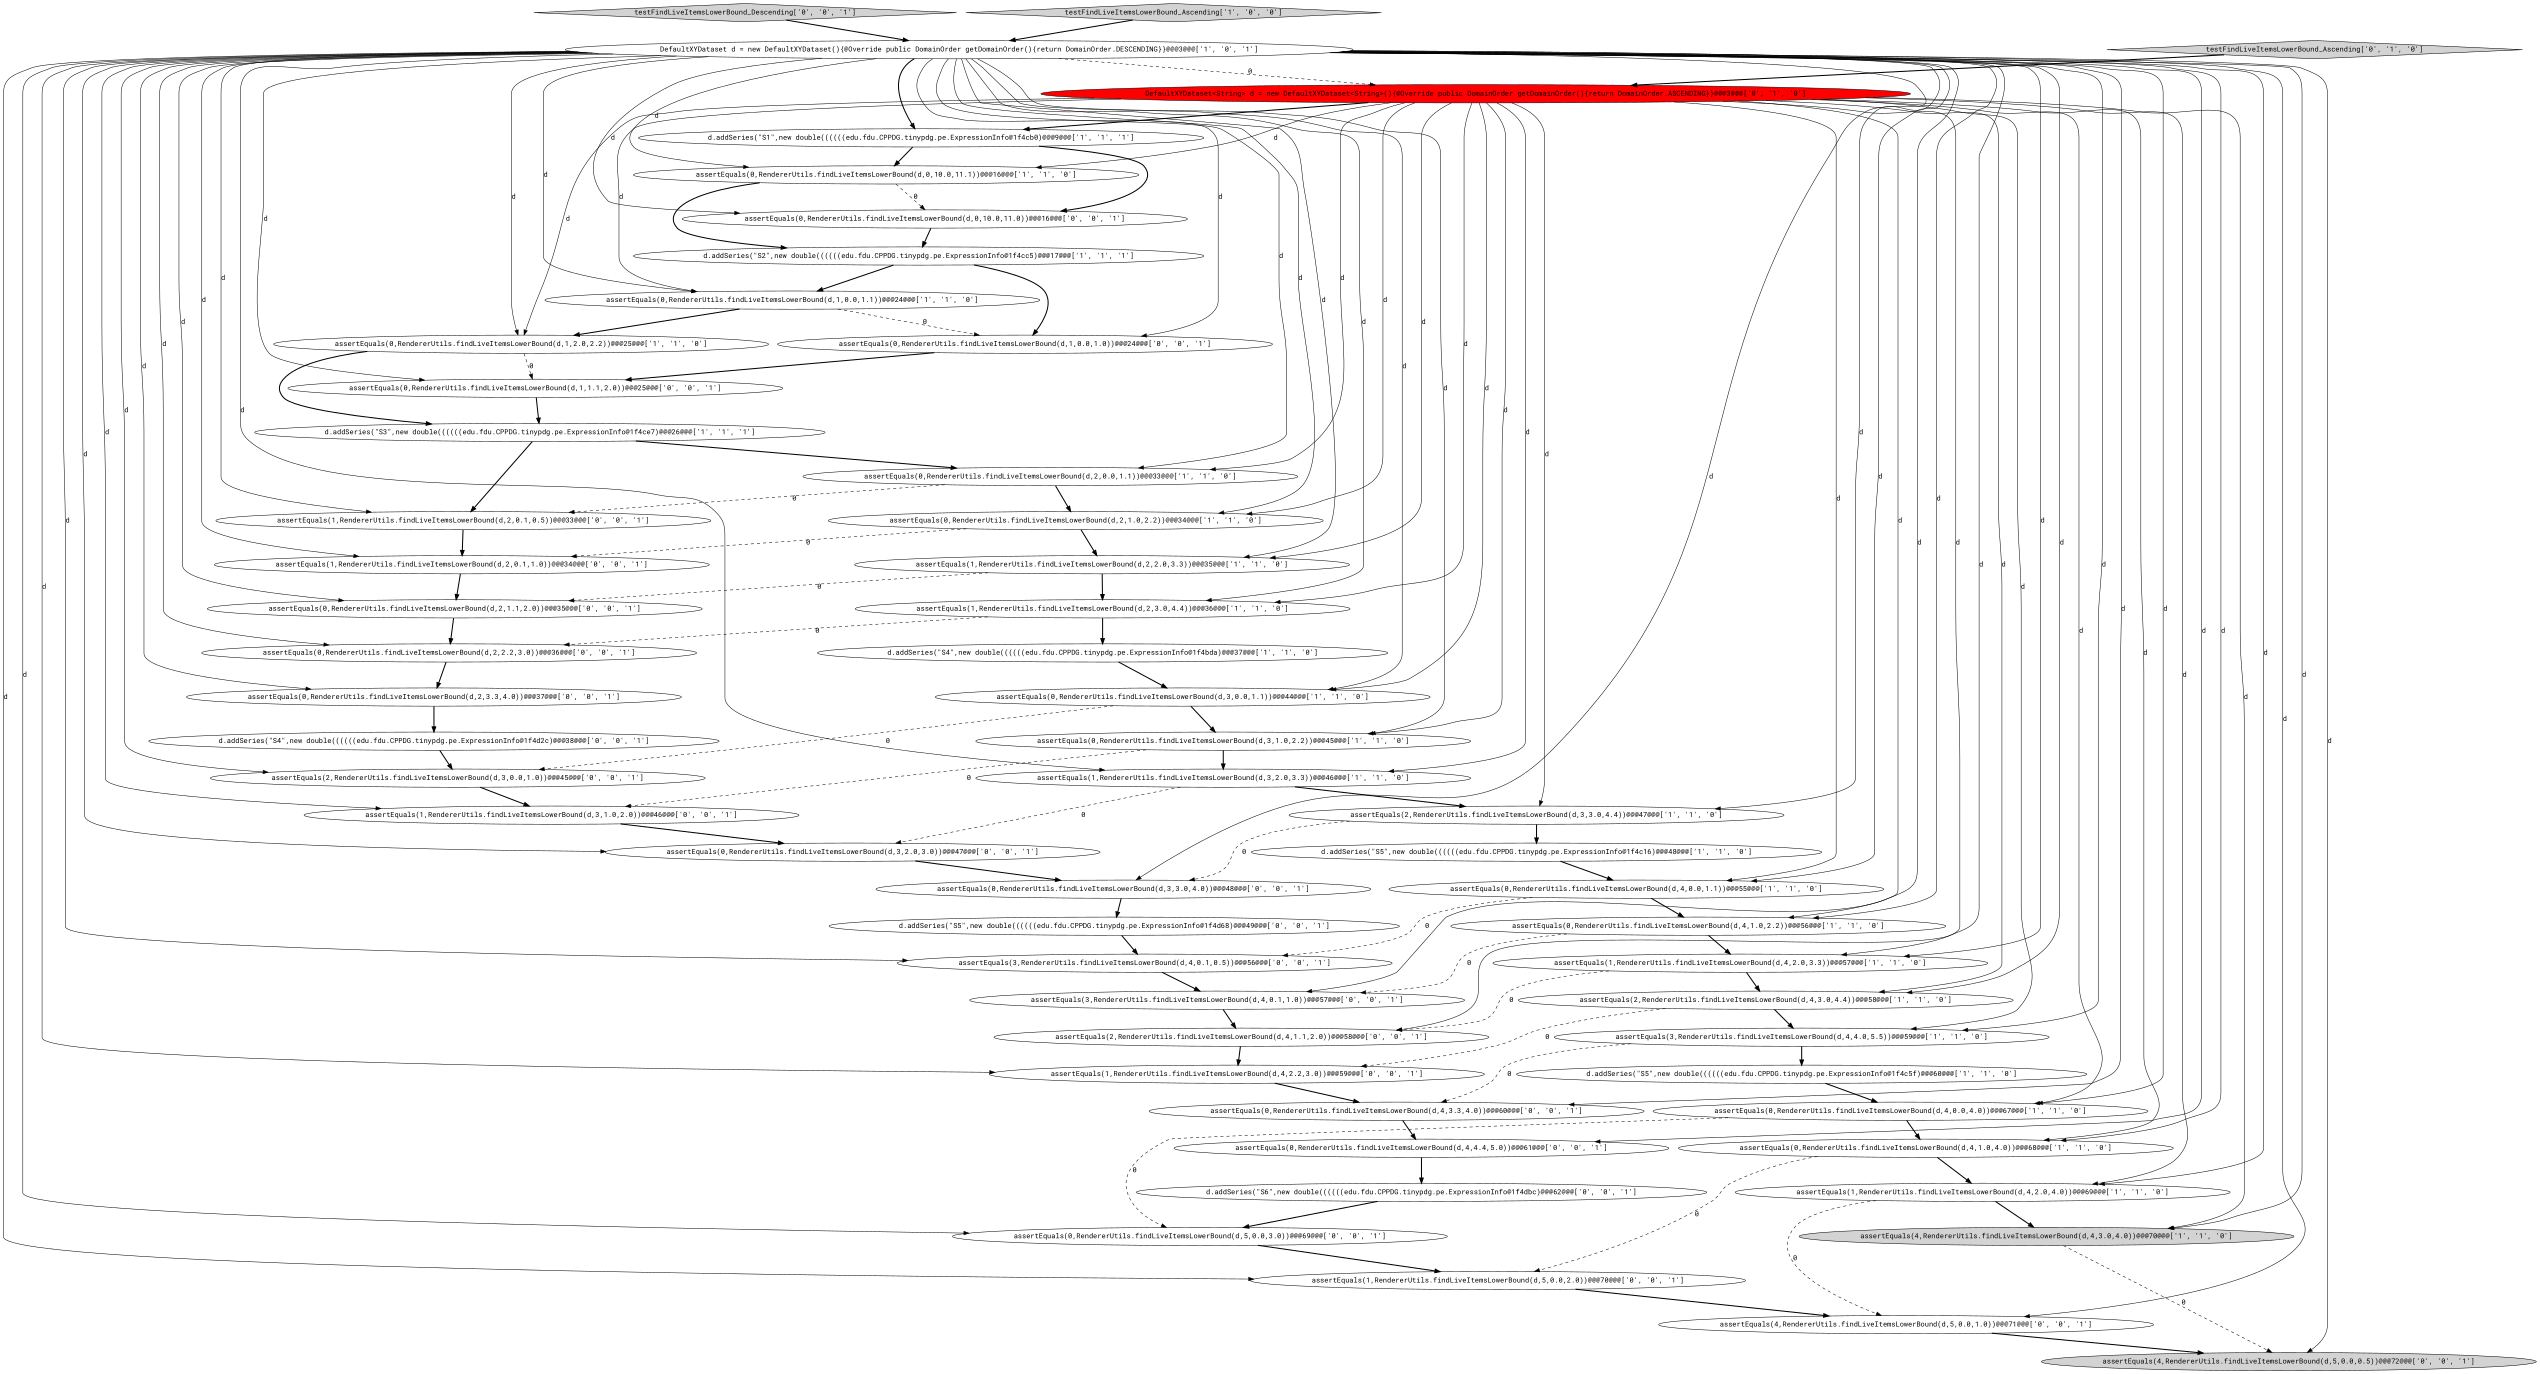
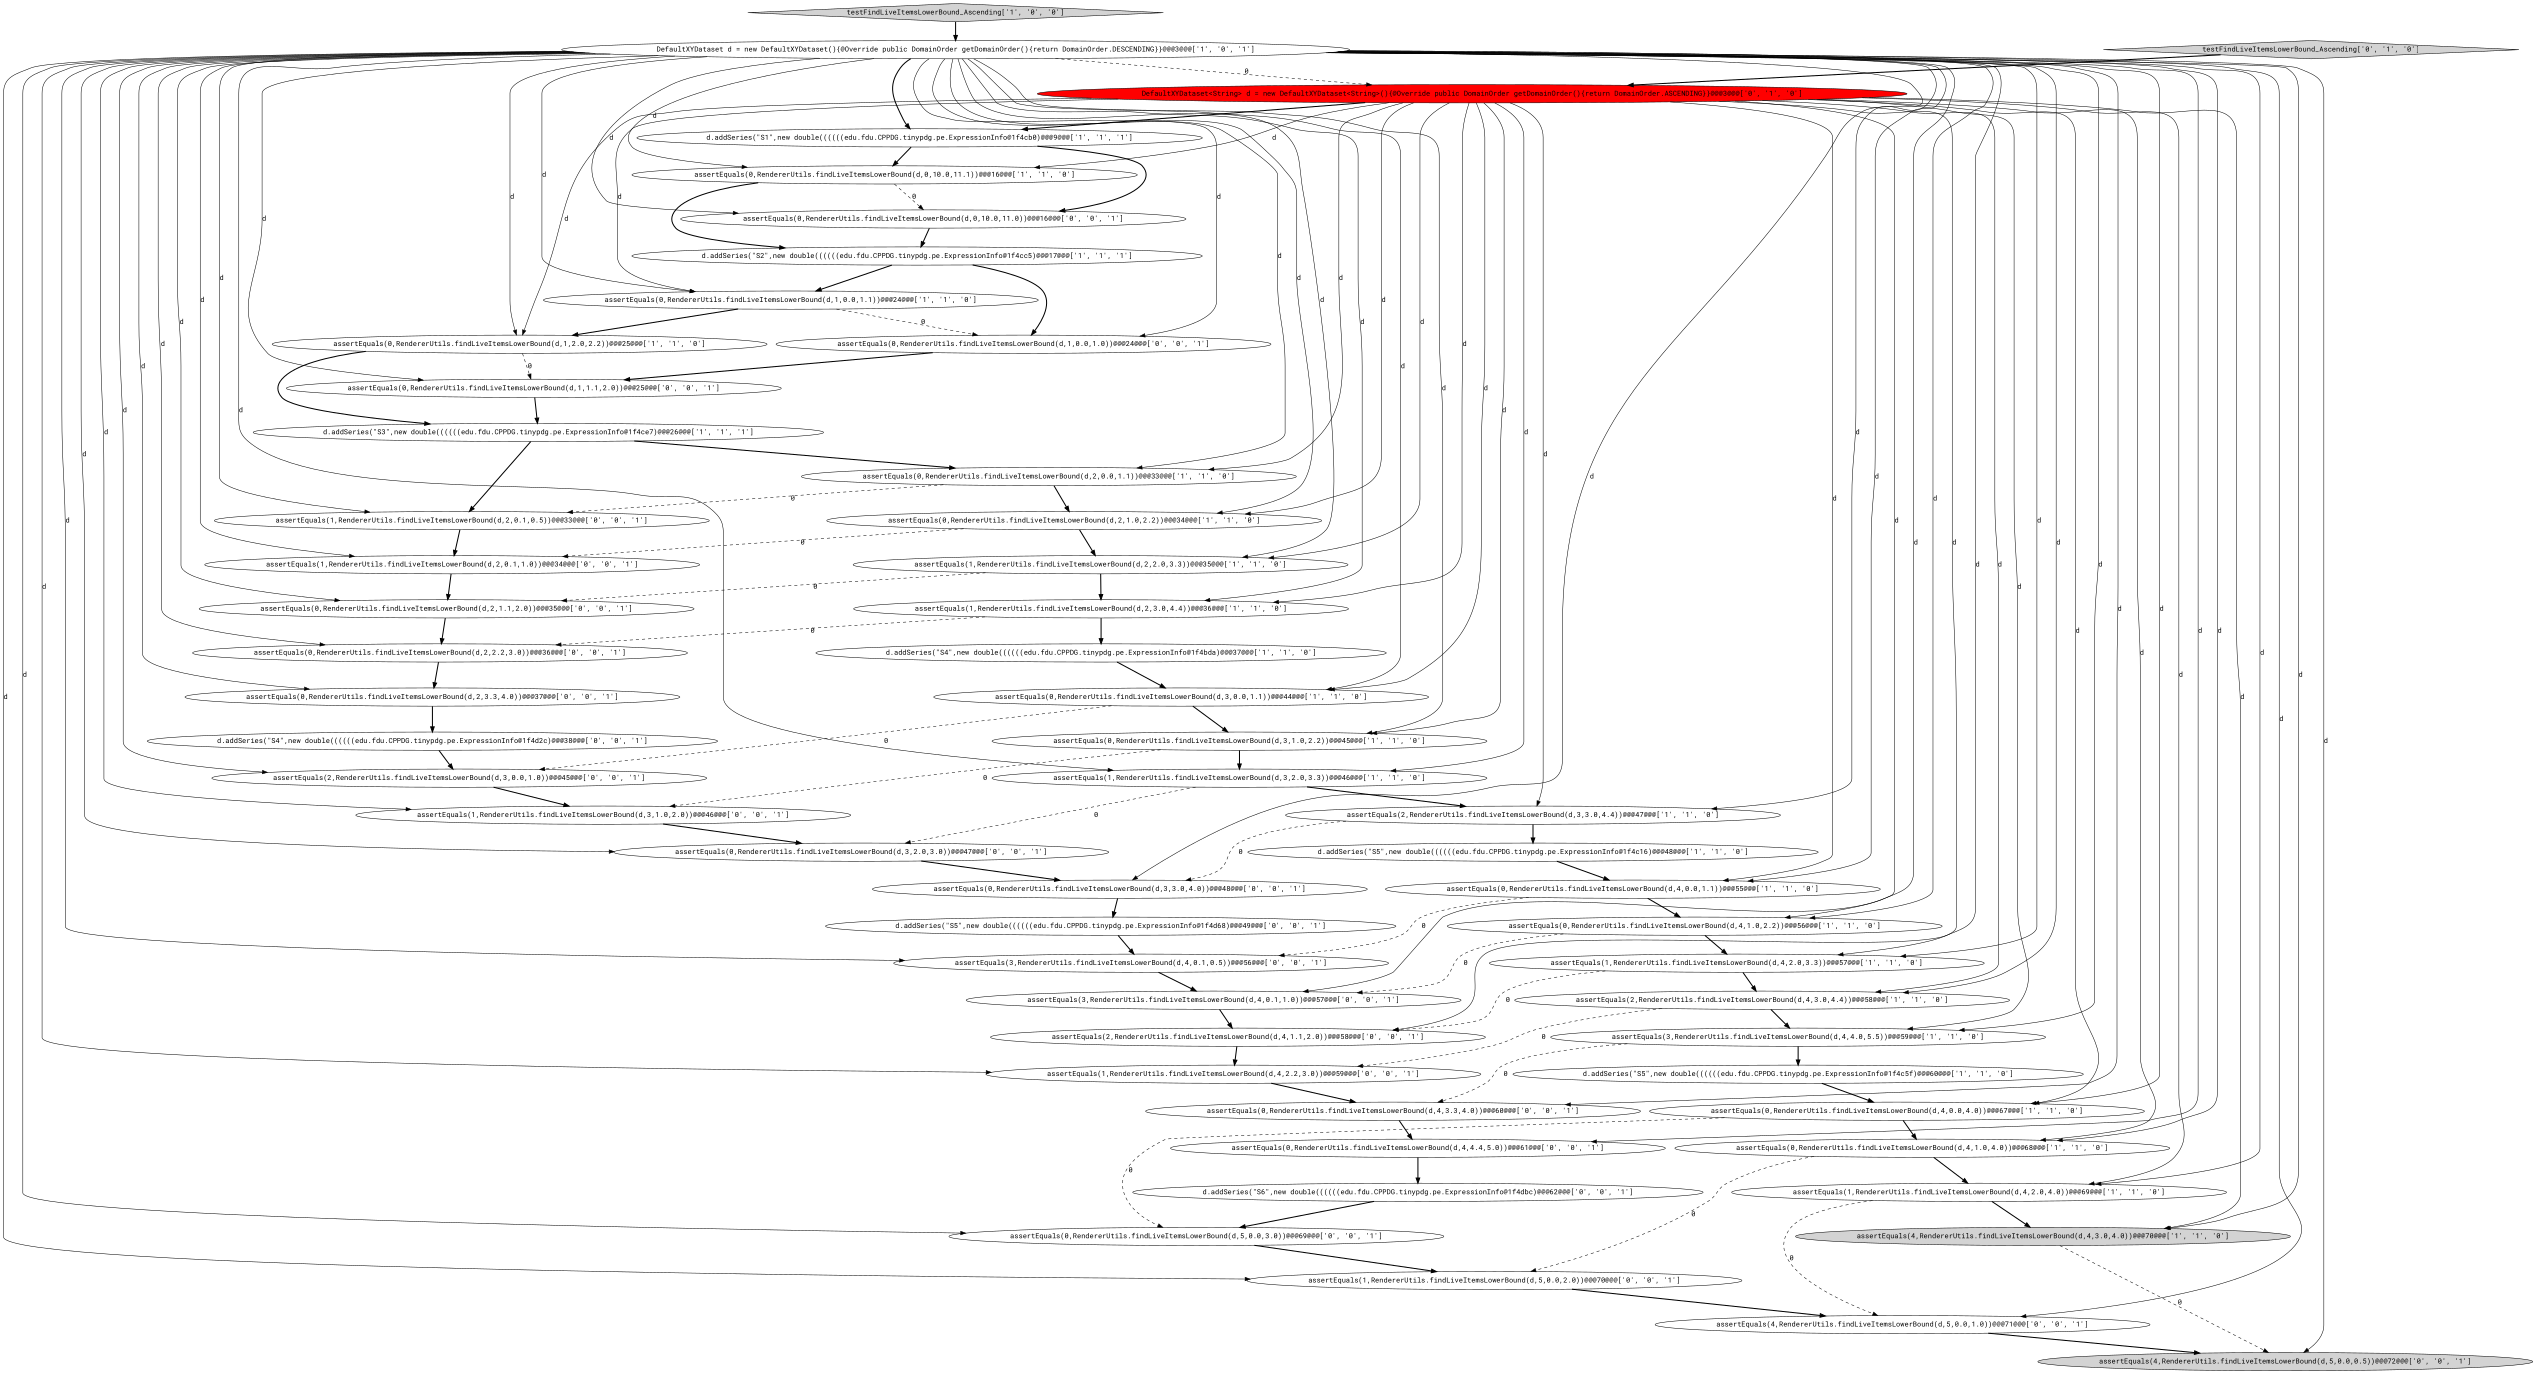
node "testFindLiveItemsLowerBound_Descending['0', '0', '1']": removed
